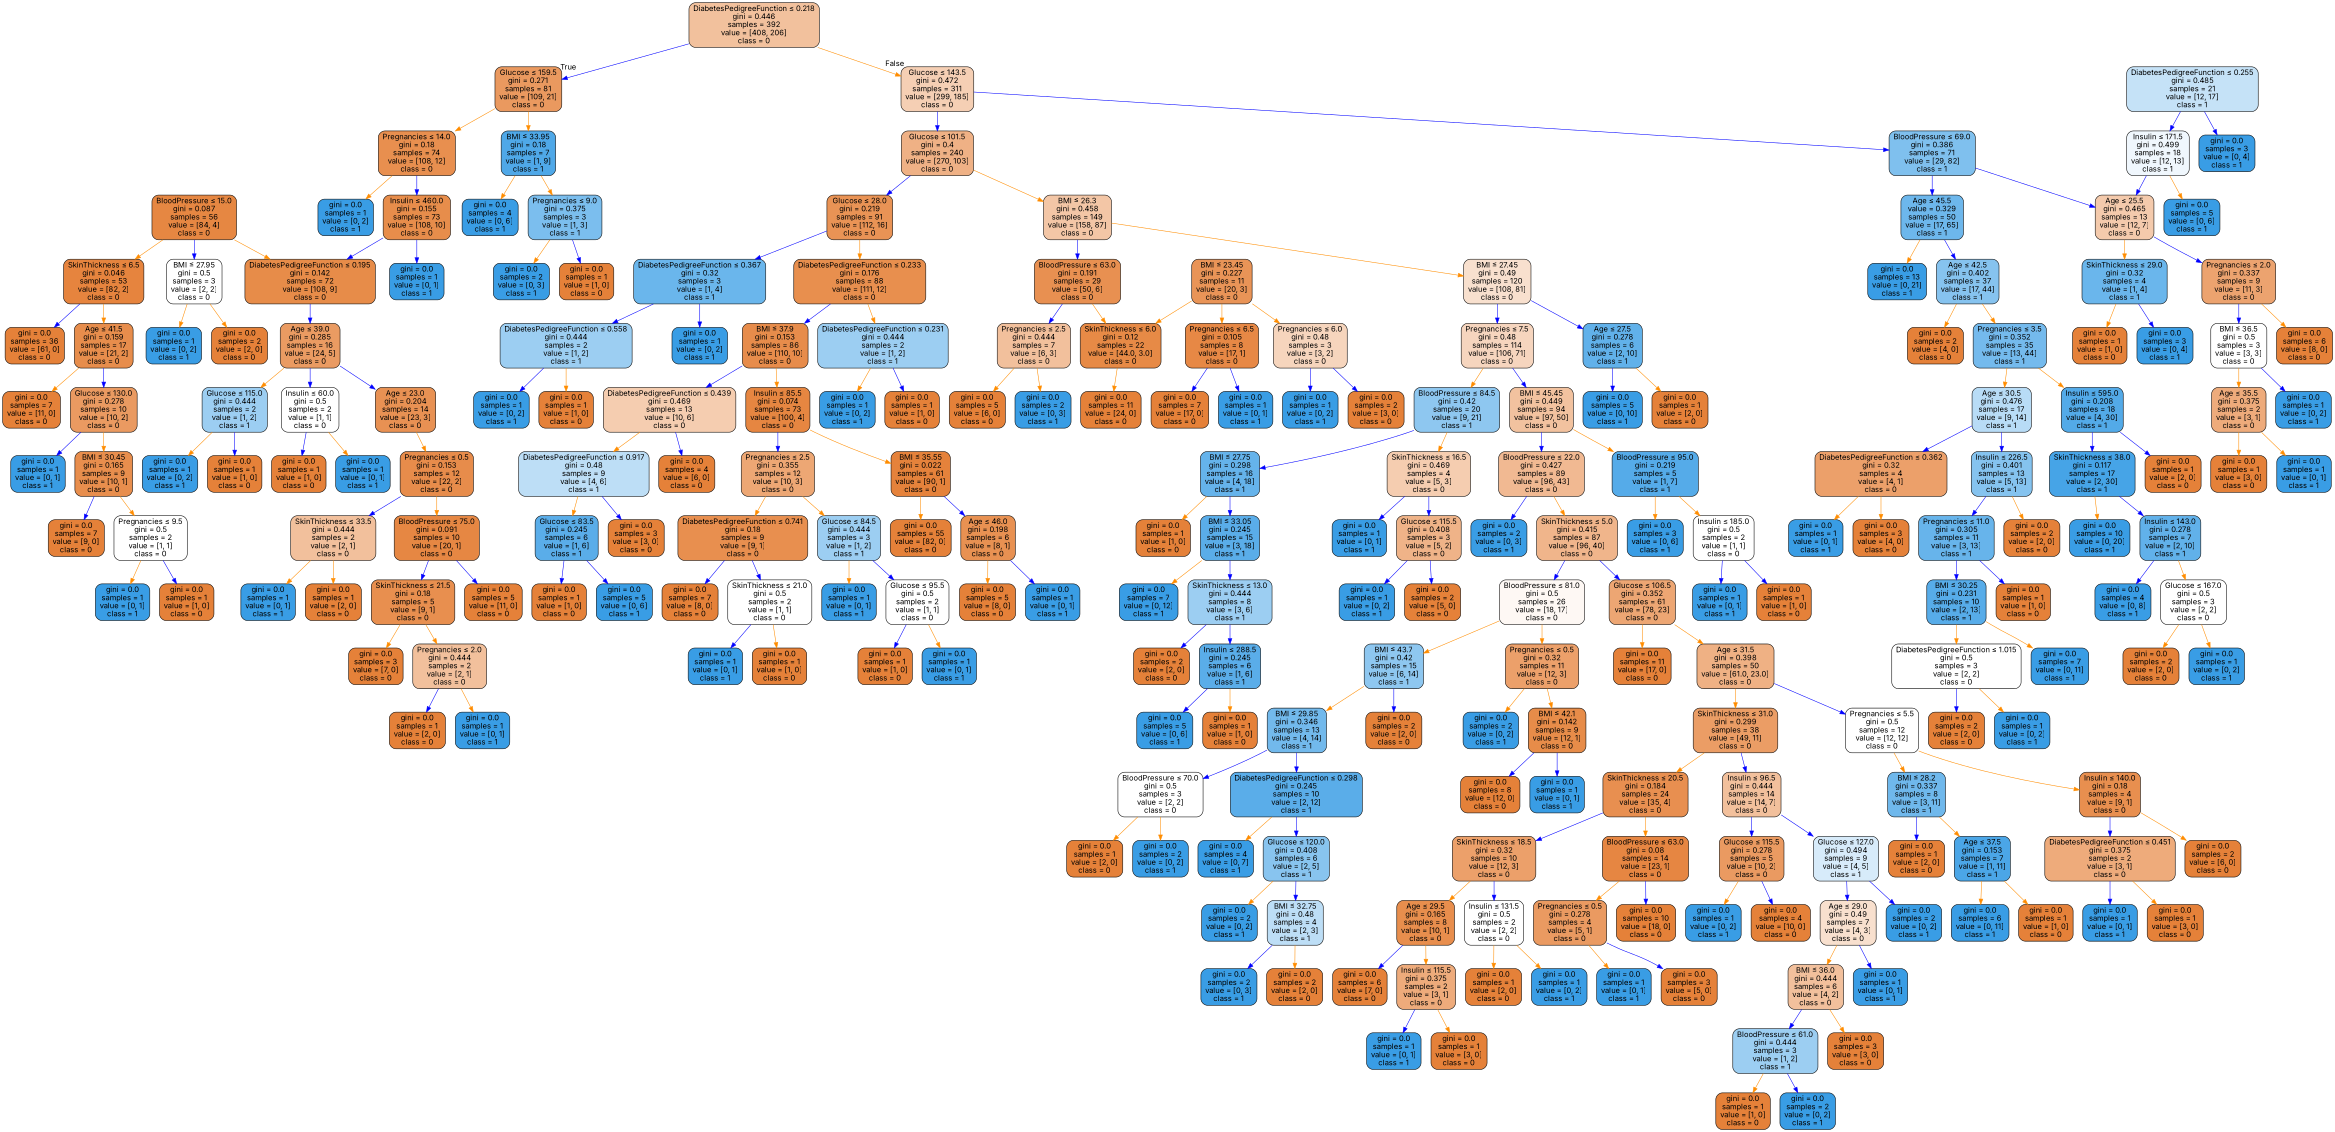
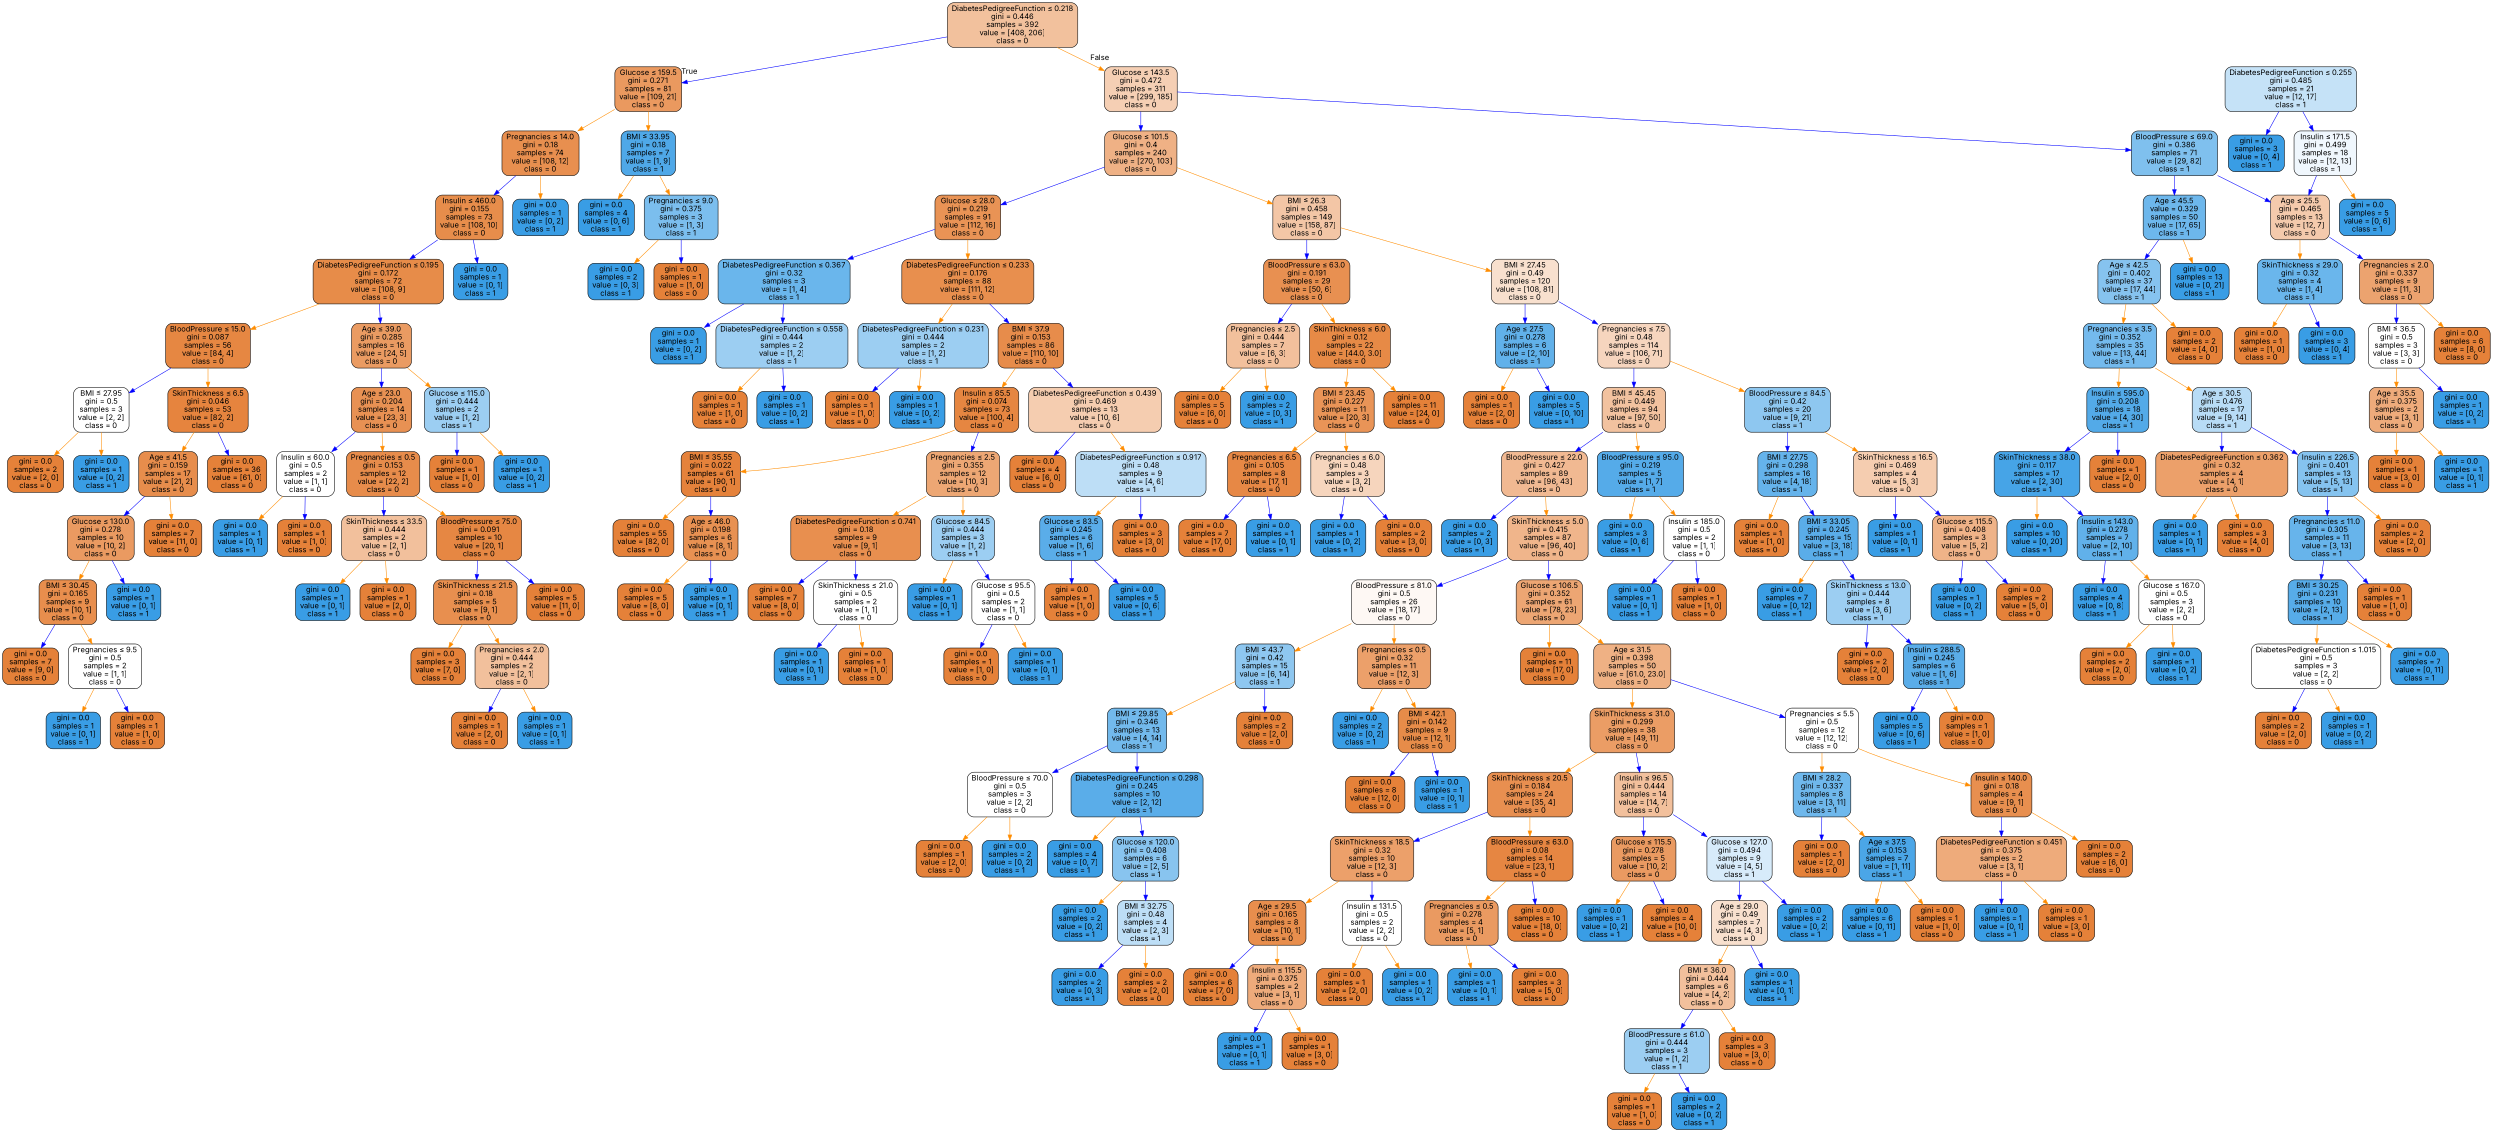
edge "BloodPressure ≤ 15.0" -> "DiabetesPedigreeFunction ≤ 0.195": reversed
node "DiabetesPedigreeFunction ≤ 0.195": text "gini = 0.142" -> "gini = 0.172"
edge "BMI ≤ 23.45" -> "SkinThickness ≤ 6.0": reversed
edge "Age ≤ 39.0" -> "Insulin ≤ 60.0": now "Age ≤ 23.0" -> "Insulin ≤ 60.0"
